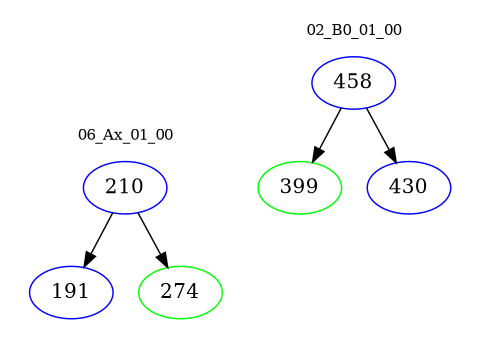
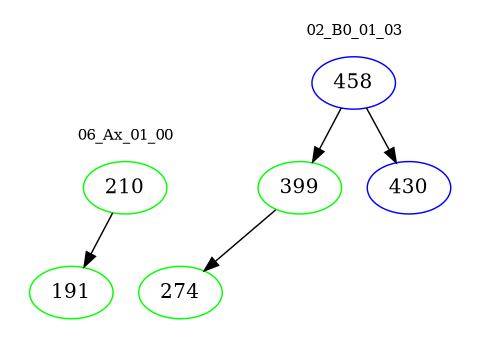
cluster "02_B0_01_00": label "02_B0_01_00" -> "02_B0_01_03"
node "210": color blue -> green
edge "210" -> "274": now "399" -> "274"
node "191": color blue -> green
